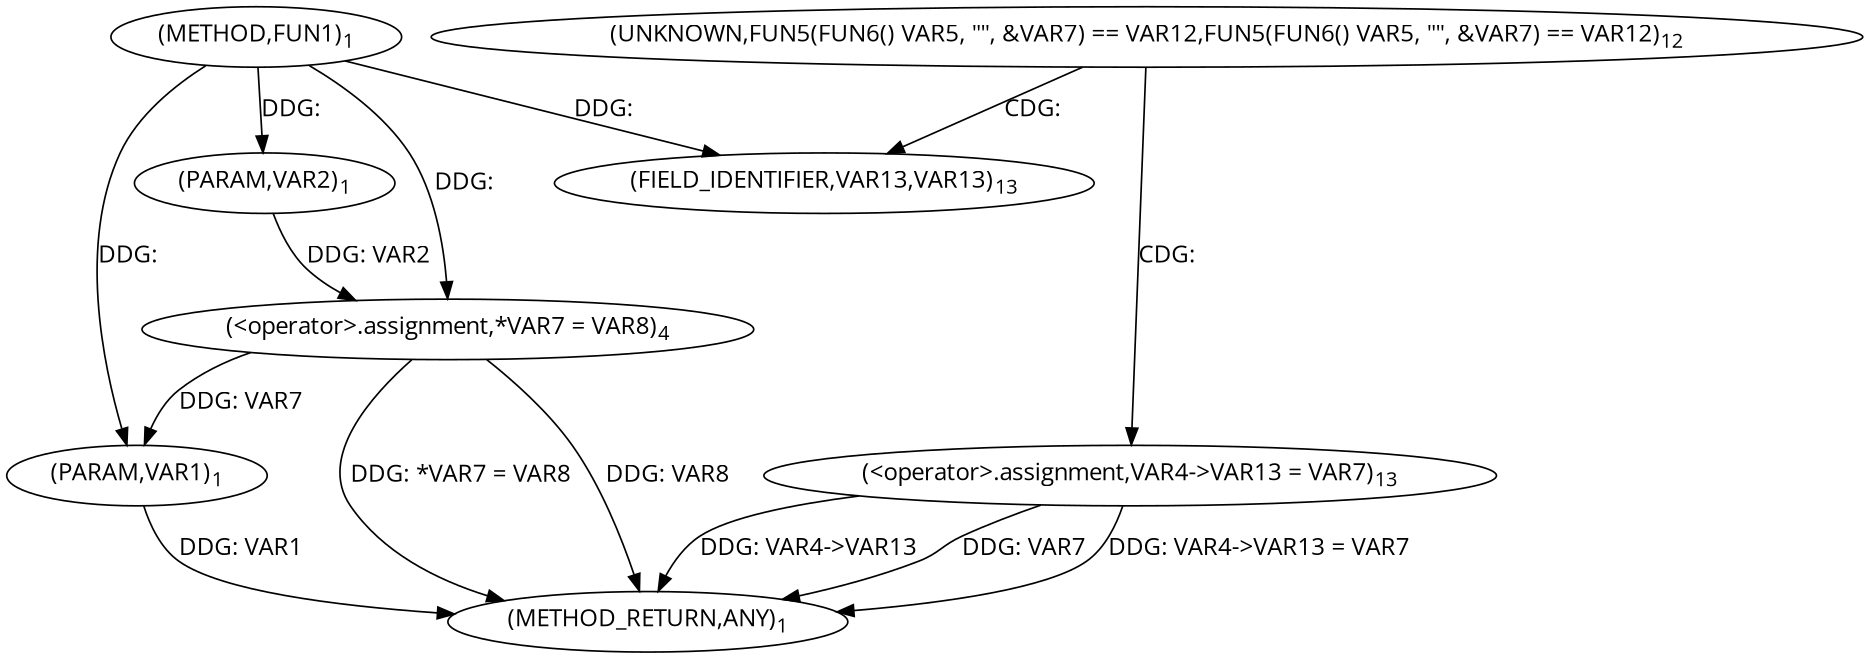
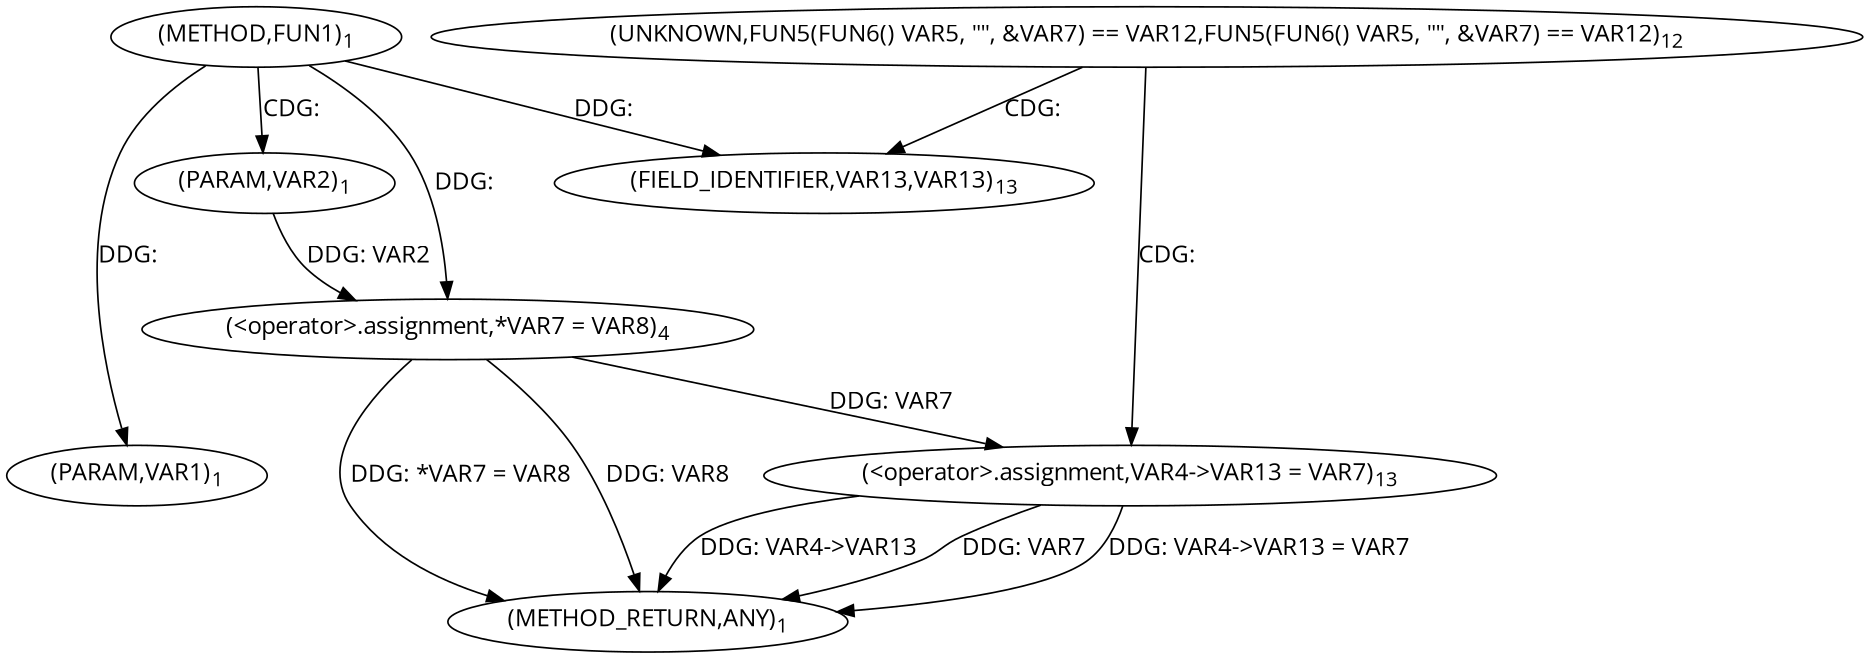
edge "(METHOD,FUN1)" -> "(PARAM,VAR2)": label "DDG: " -> "CDG: "
edge "(<operator>.assignment,*VAR7 = VAR8)" -> "(PARAM,VAR1)": now "(<operator>.assignment,*VAR7 = VAR8)" -> "(<operator>.assignment,VAR4->VAR13 = VAR7)"
edge "(PARAM,VAR1)" -> "(METHOD_RETURN,ANY)": removed, label "DDG: VAR1"
